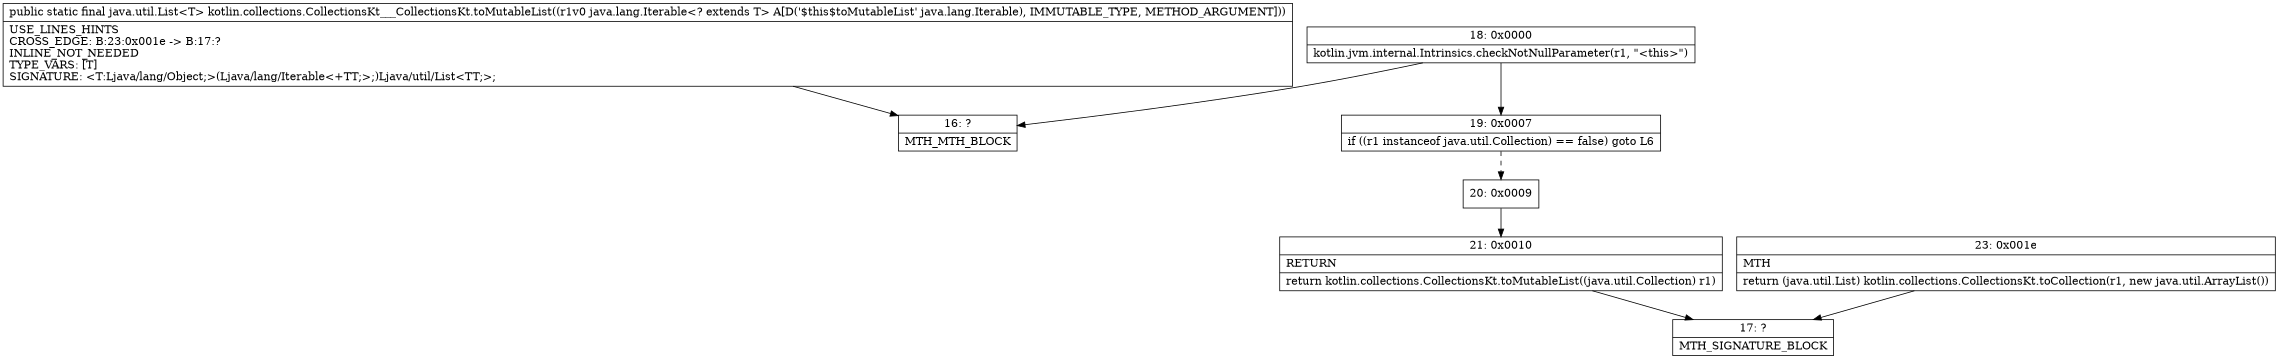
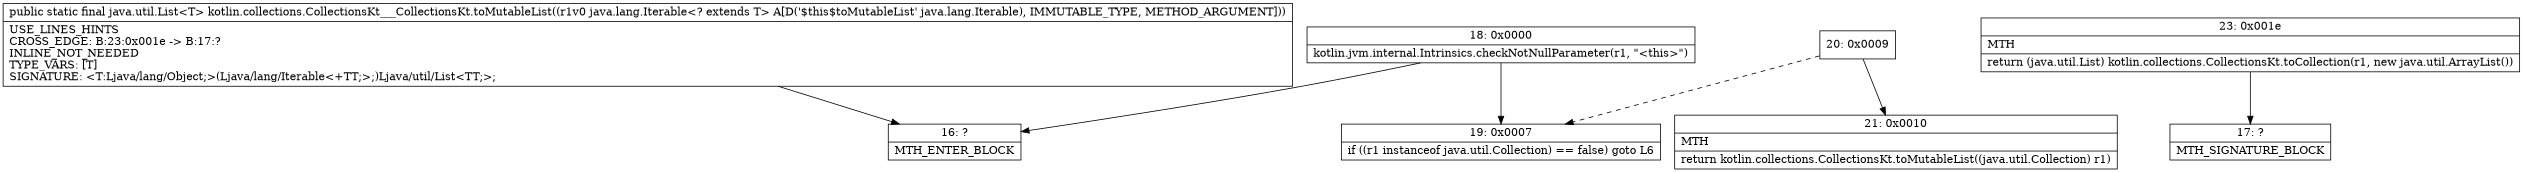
node "16: ?": text "MTH_MTH_BLOCK" -> "MTH_ENTER_BLOCK"
edge "19: 0x0007" -> "20: 0x0009": reversed
node "21: 0x0010": text "RETURN" -> "MTH"
edge "21: 0x0010" -> "17: ?": removed
